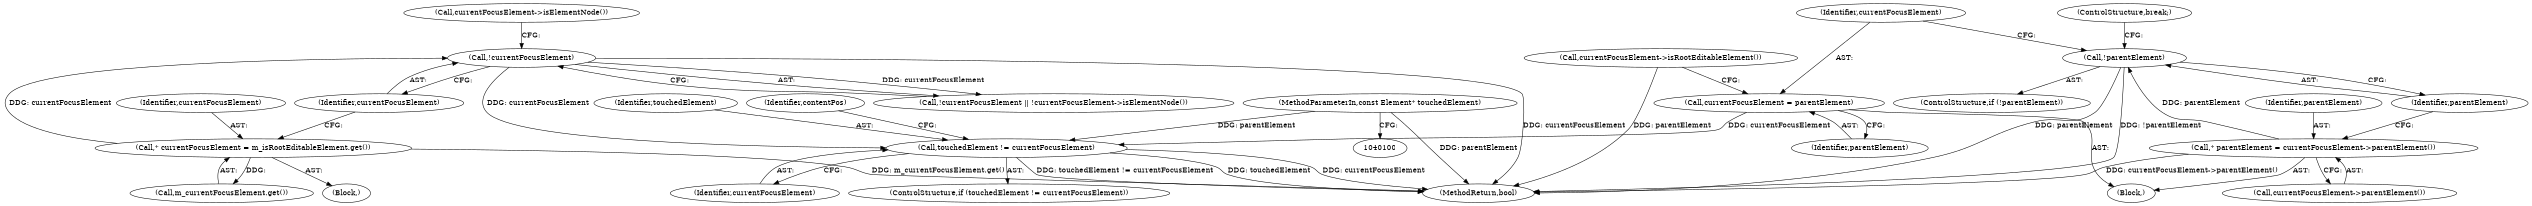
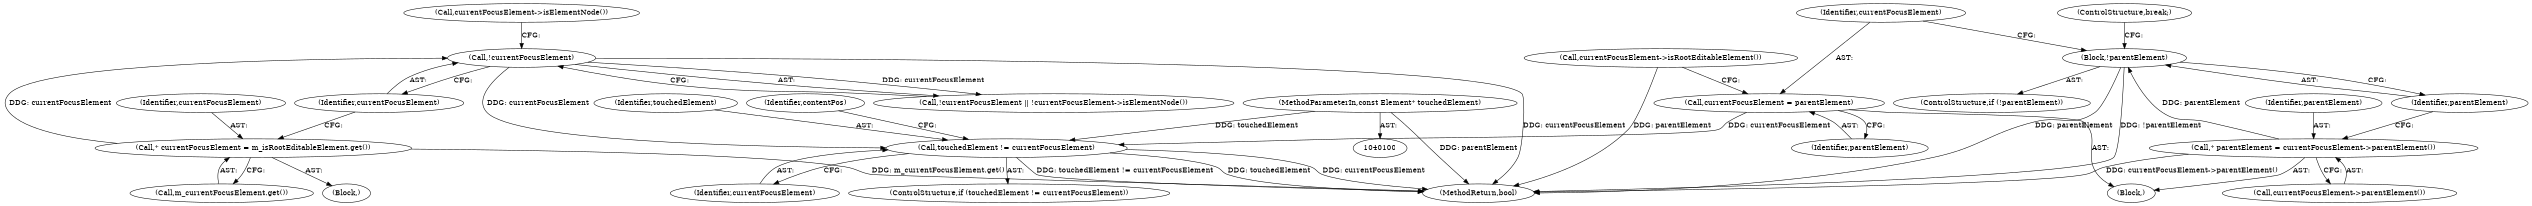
node "(Call,!parentElement)": label "(Call,!parentElement)" -> "(Block,!parentElement)"
edge "(MethodParameterIn,const Element* touchedElement)" -> "(Call,touchedElement != currentFocusElement)": label "DDG: parentElement" -> "DDG: touchedElement"
edge "(MethodParameterIn,const Element* touchedElement)" -> "1040100": label "CFG: " -> "AST: "
edge "(Call,* currentFocusElement = m_isRootEditableElement.get())" -> "(Call,m_currentFocusElement.get())": label "DDG: " -> "CFG: "
